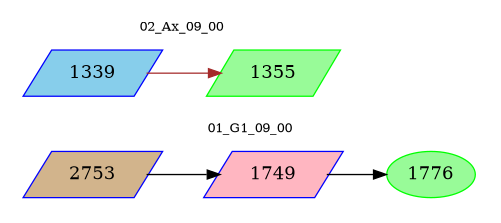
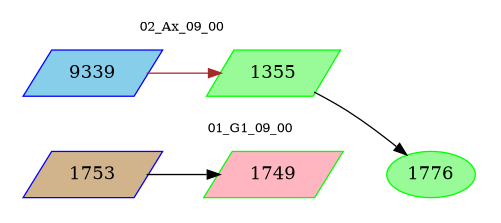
node "1339": label "1339" -> "9339"
node "2753": label "2753" -> "1753"
node "1749": color blue -> green
edge "1749" -> "1776": now "1355" -> "1776"
